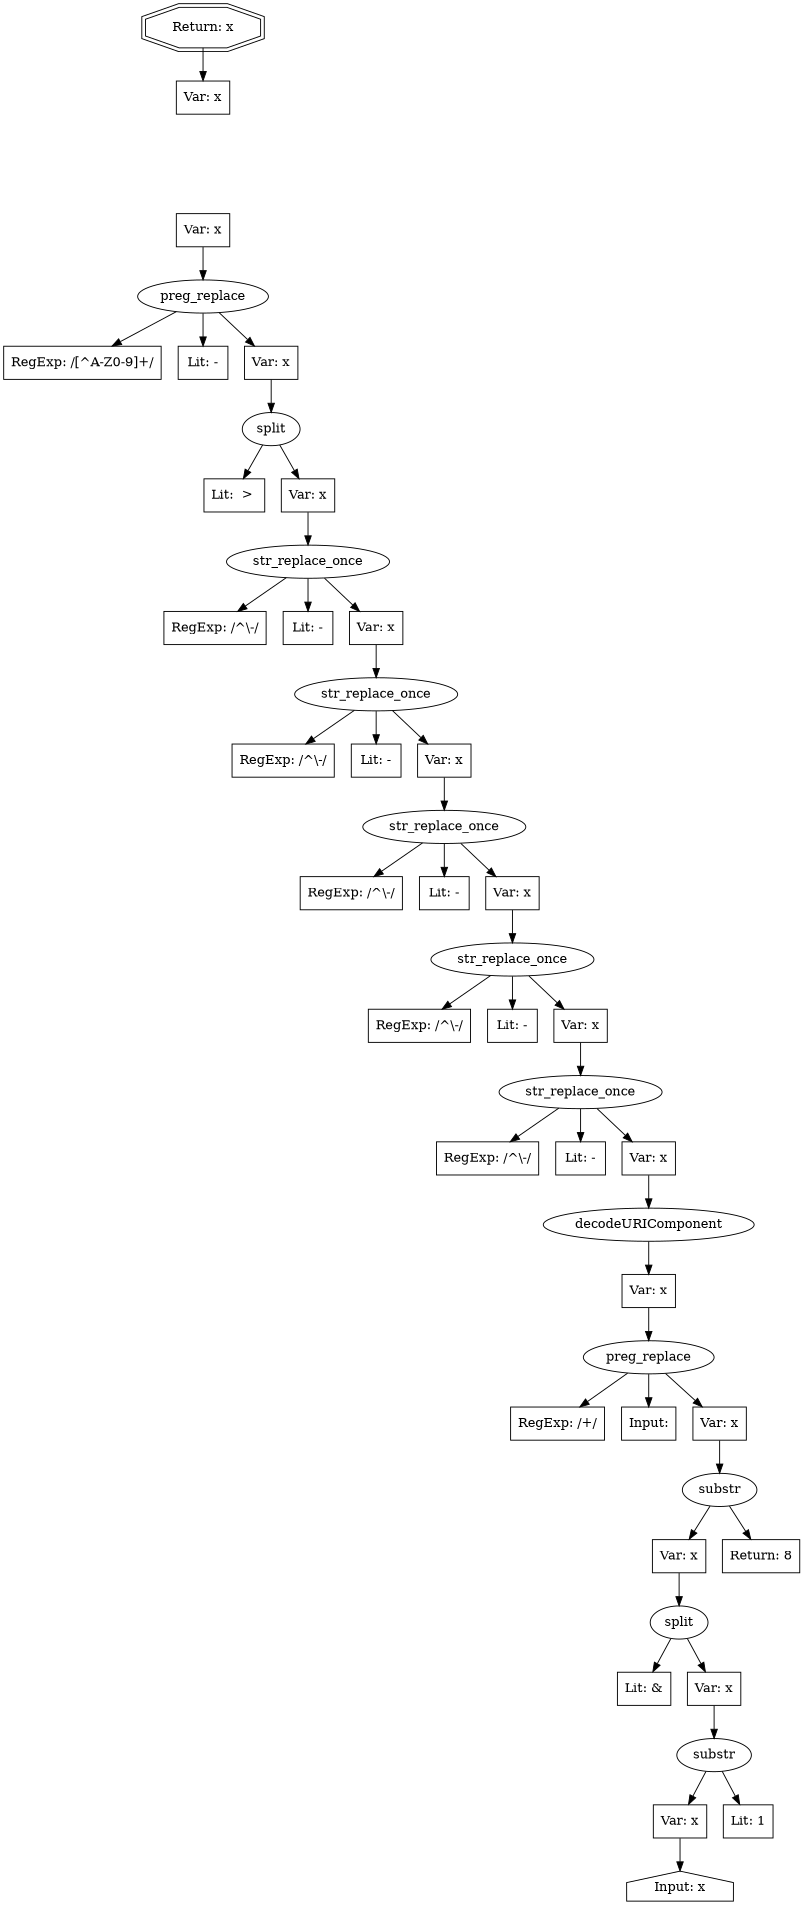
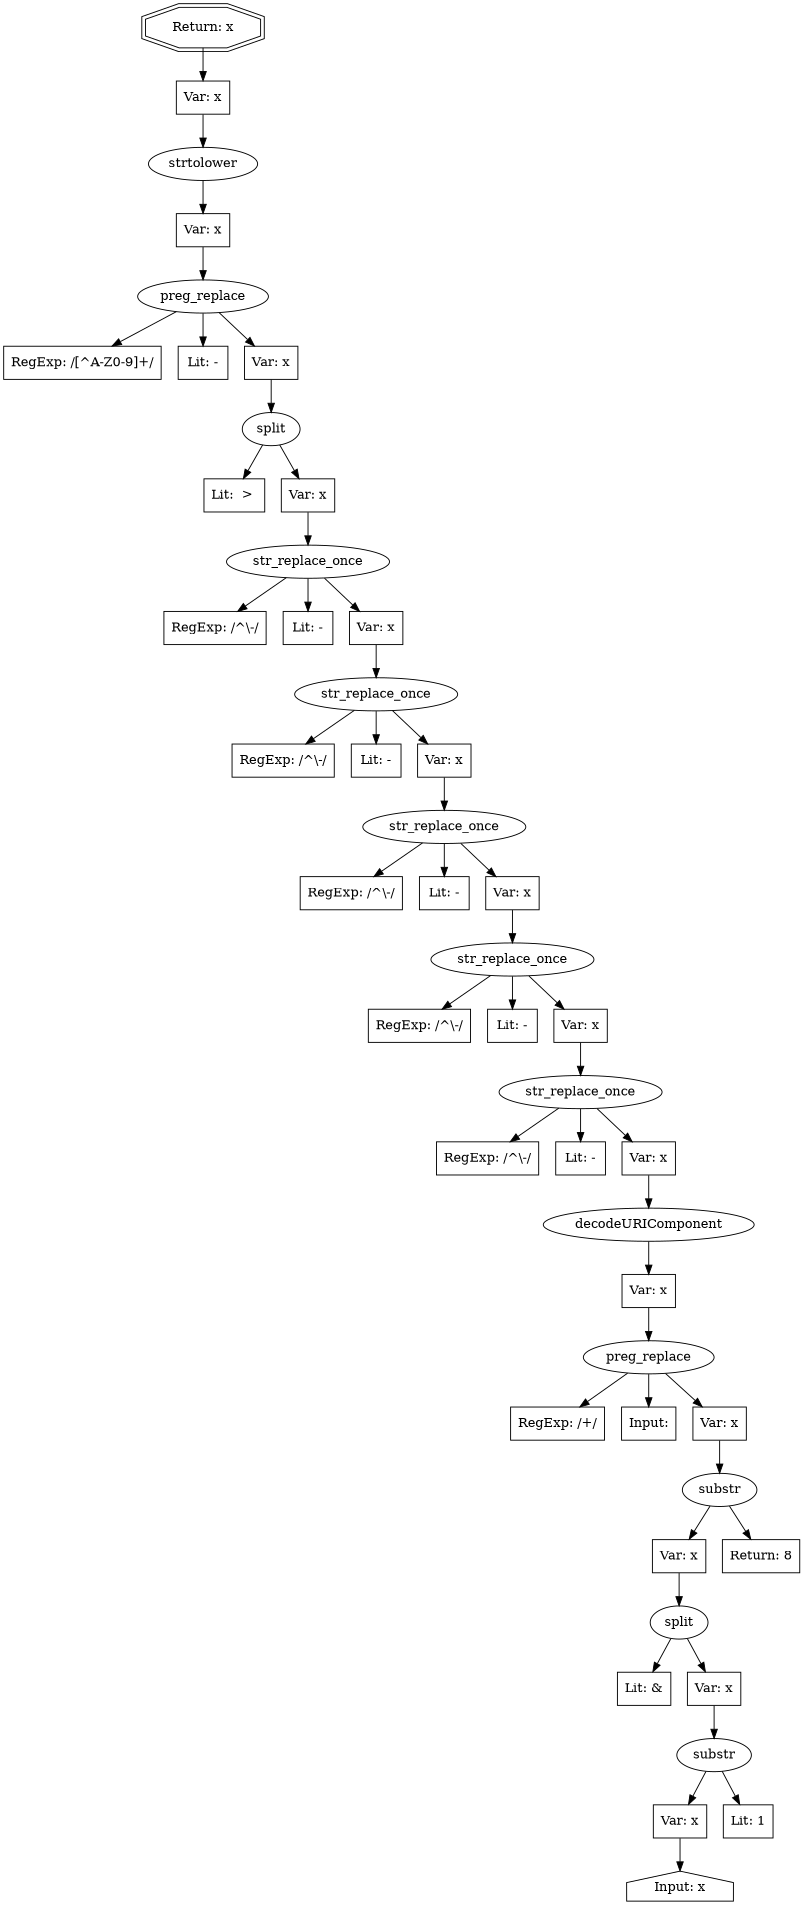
node "strtolower": added
